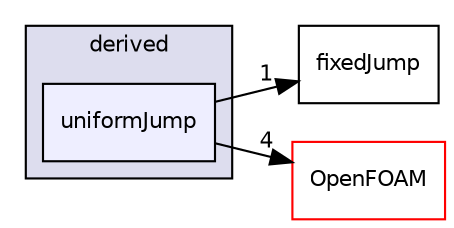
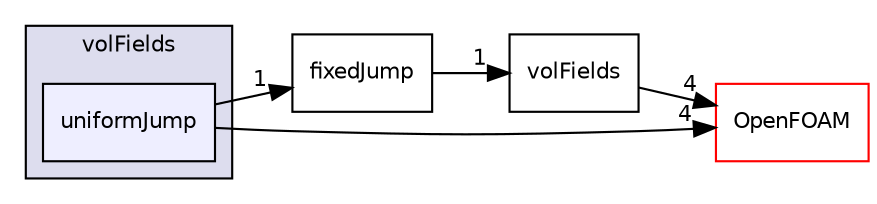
cluster "derived": label "derived" -> "volFields"
node "volFields": added
